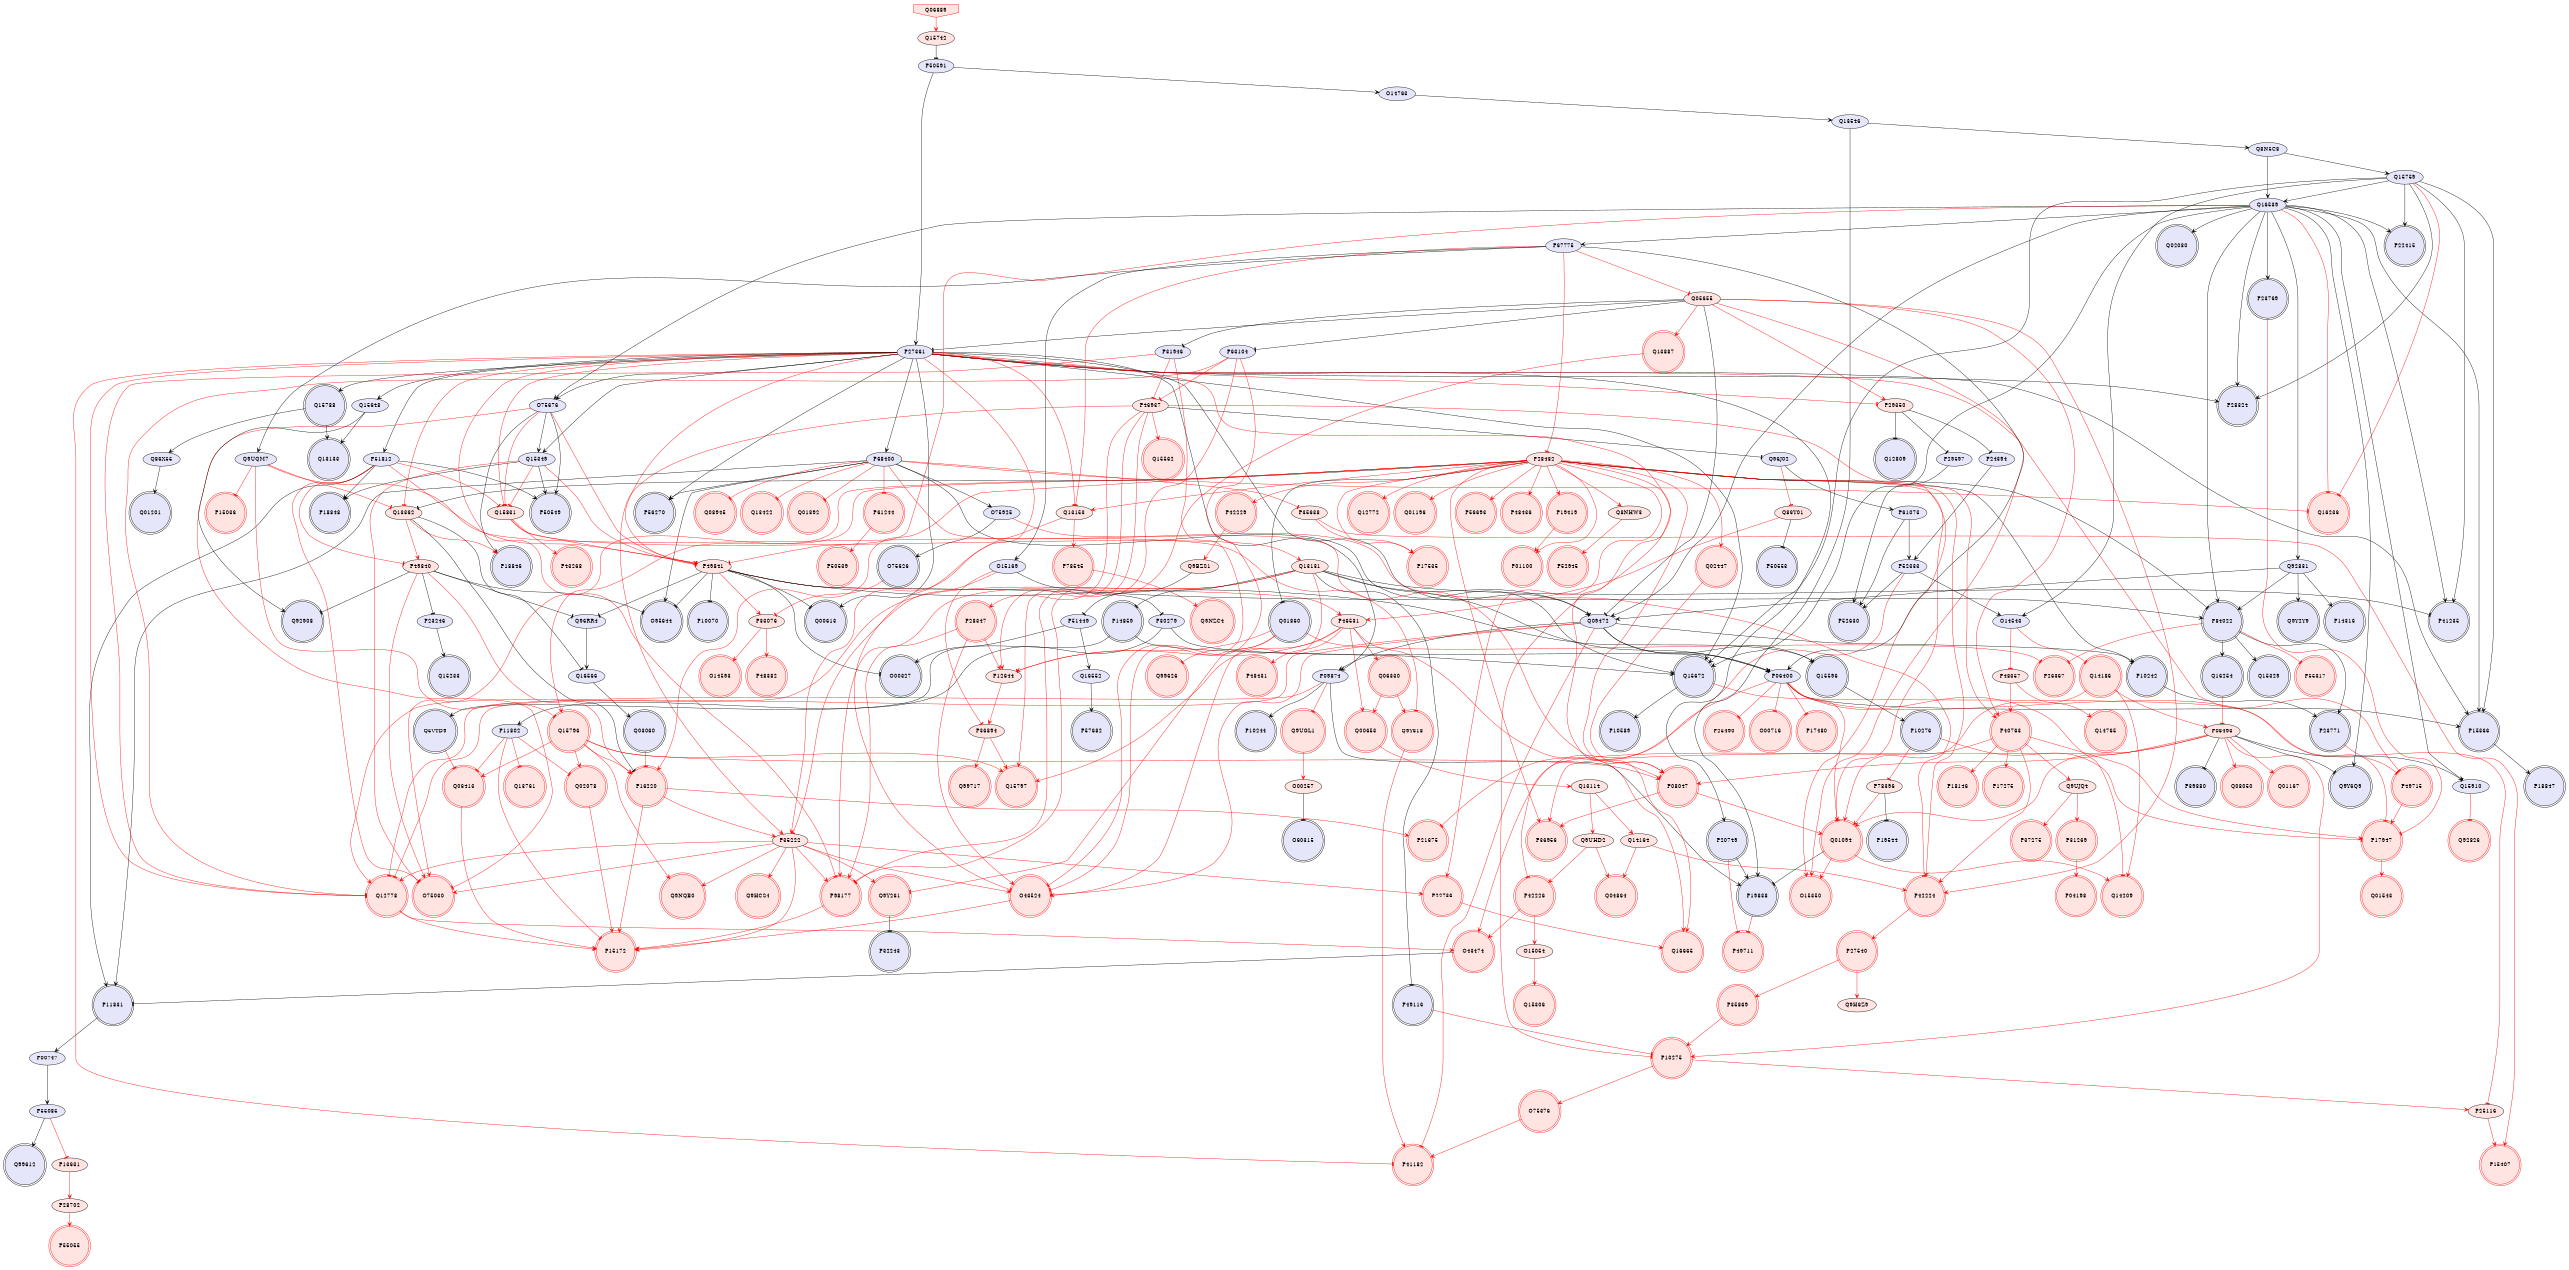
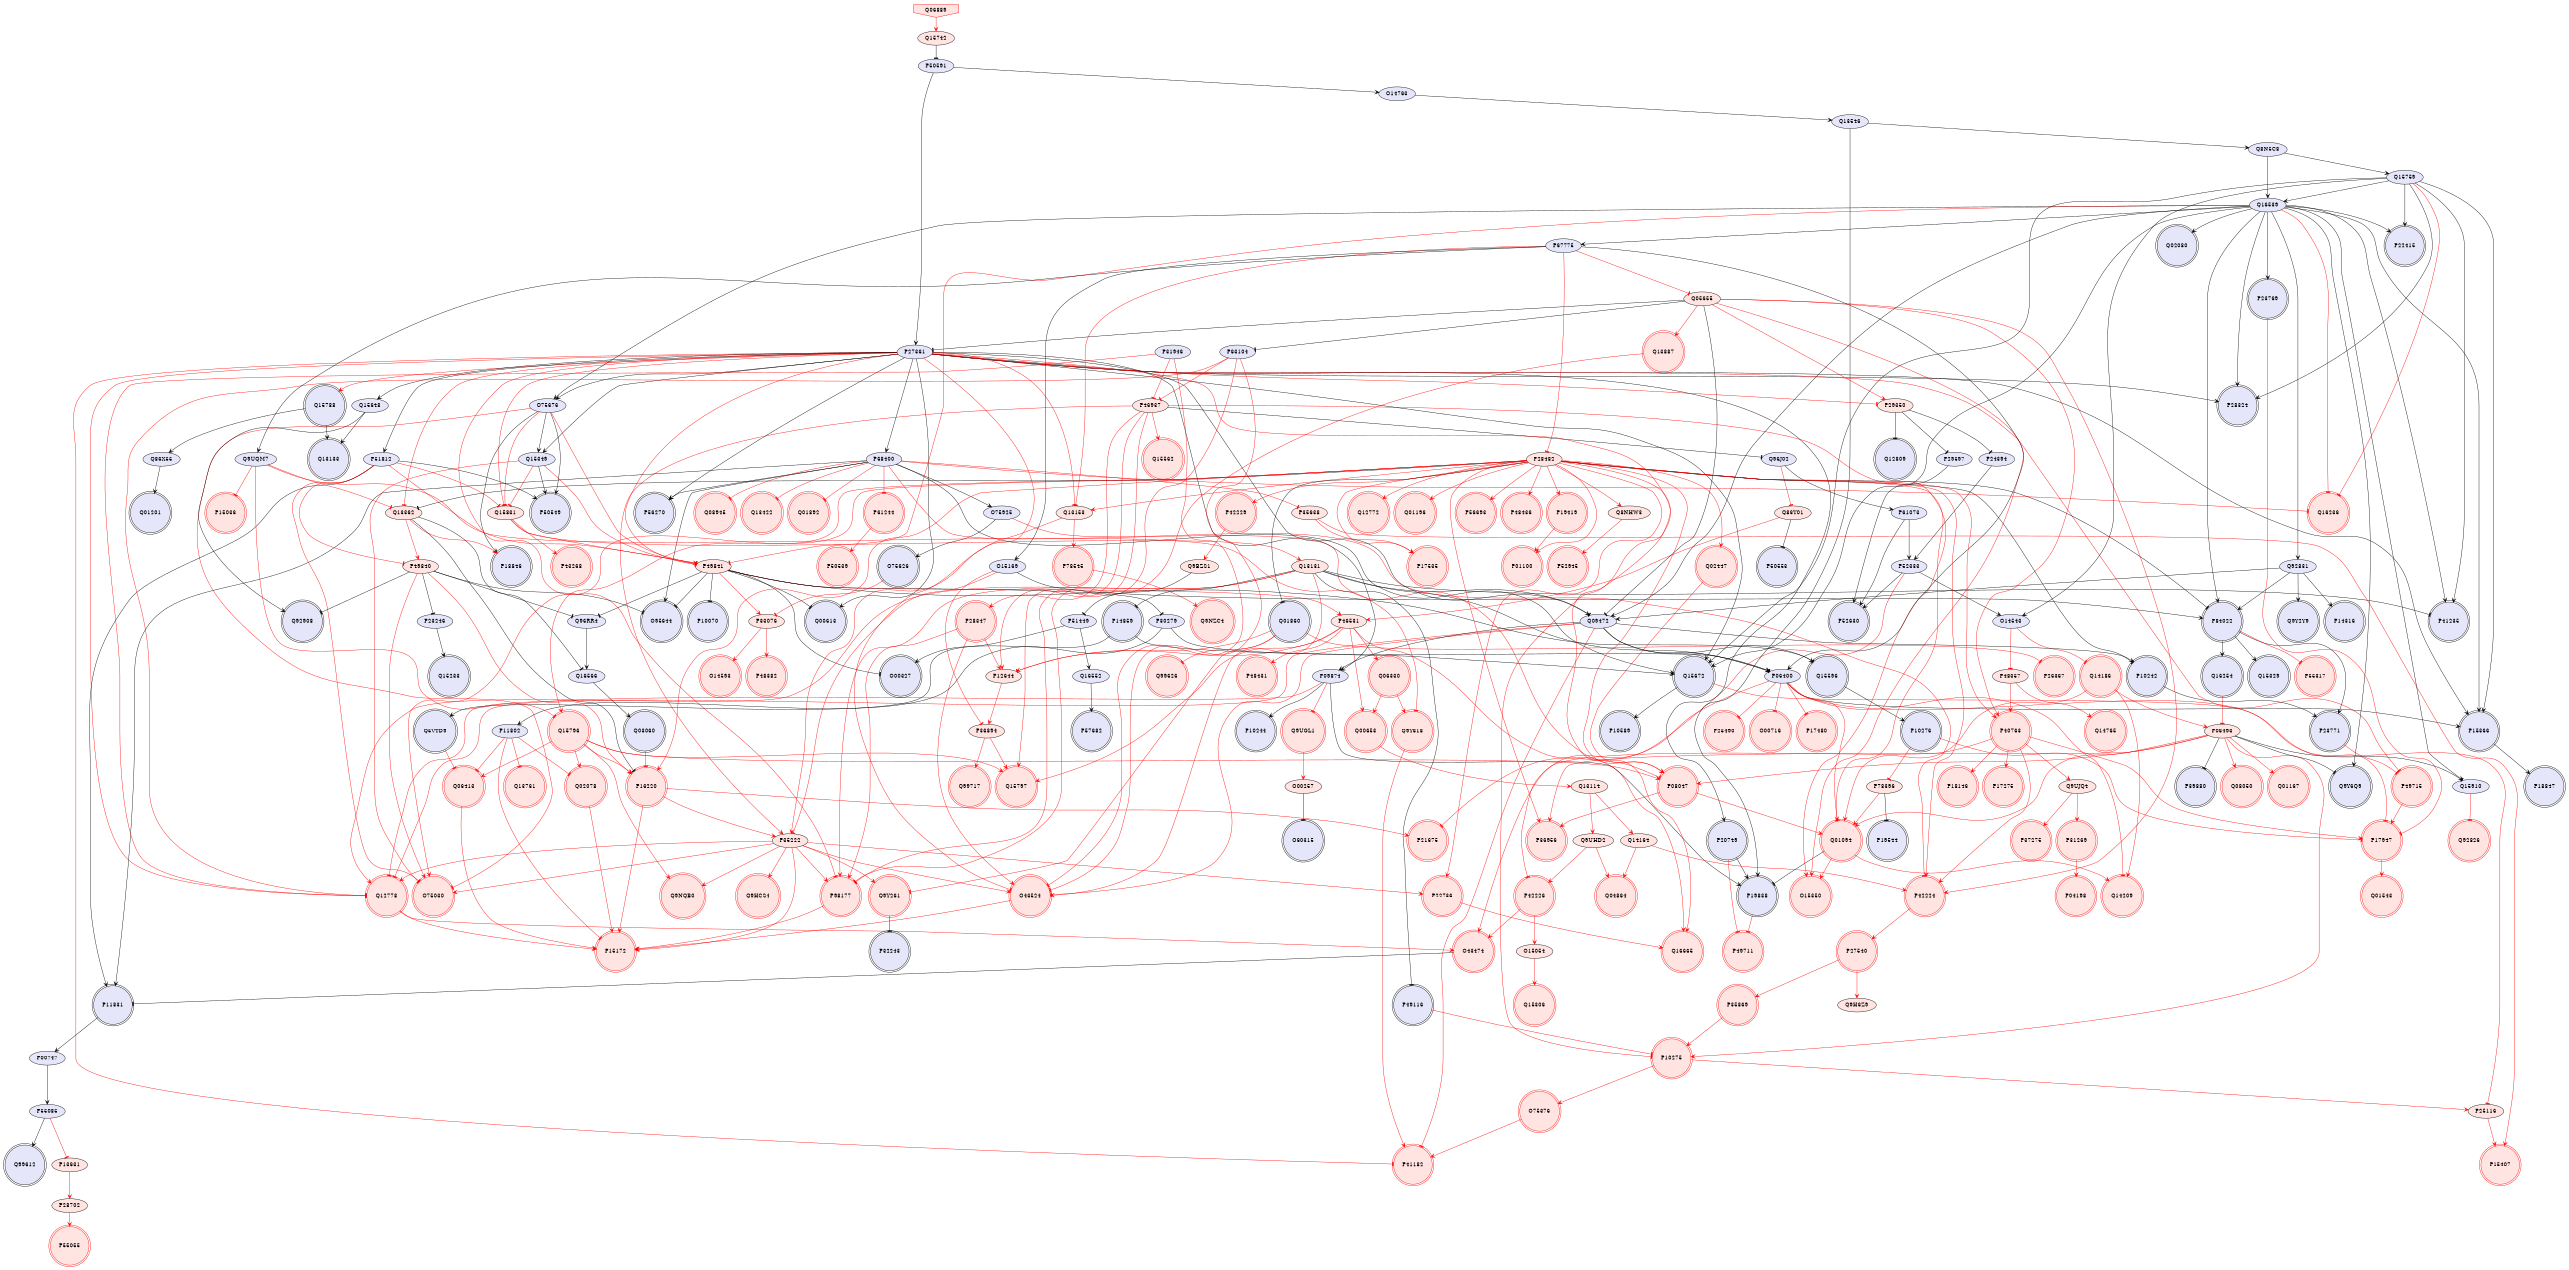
edge "Q05655" -> "P31946": removed
edge "P27361" -> "Q15788": color black -> red
node "P18848": removed
edge "P84022" -> "P26367": removed
